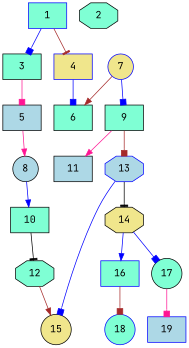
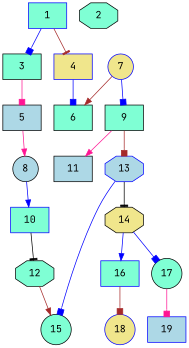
node "10": color black -> blue
node "15": fillcolor khaki -> aquamarine
node "18": fillcolor aquamarine -> khaki
